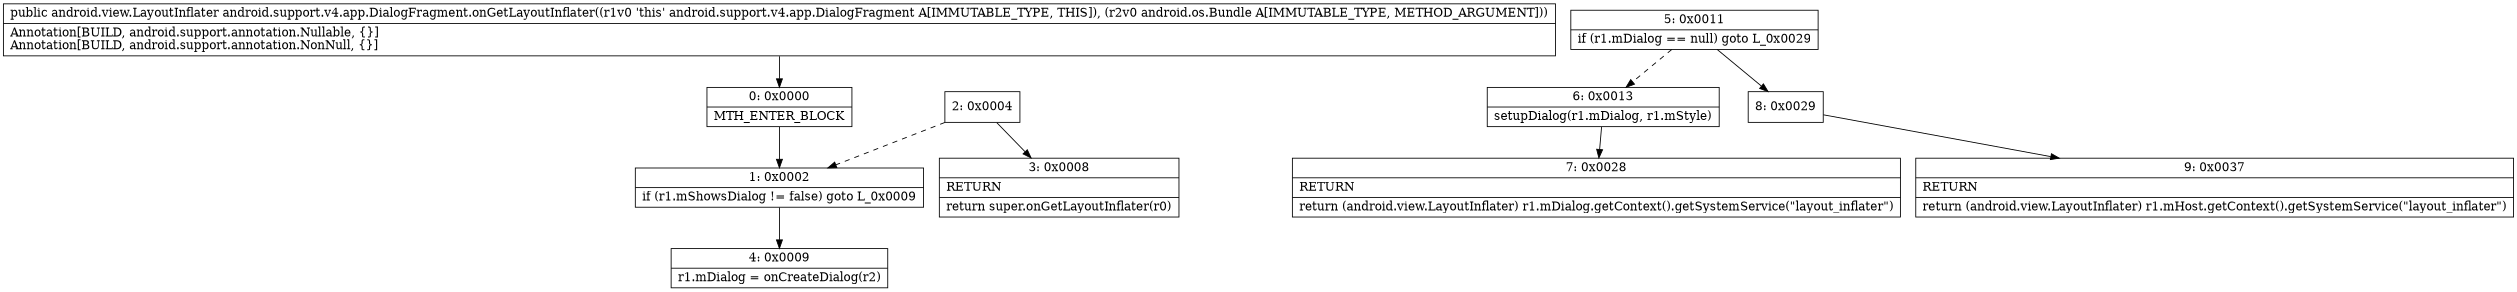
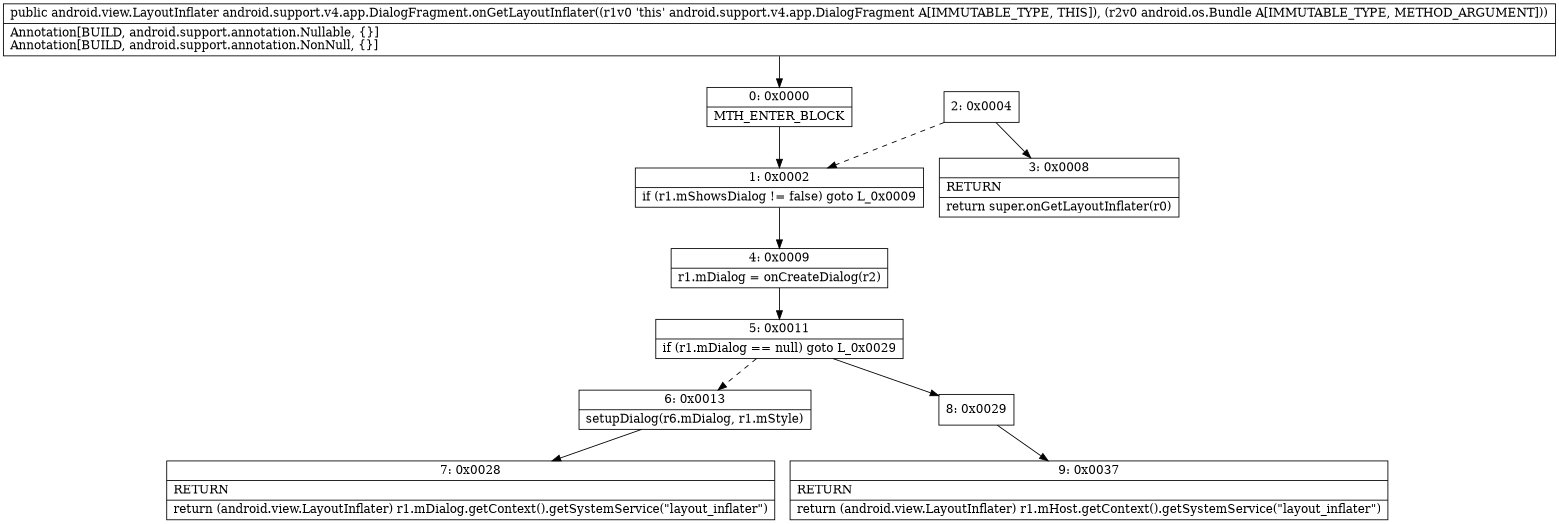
node "6: 0x0013": text "setupDialog(r1.mDialog, r1.mStyle)" -> "setupDialog(r6.mDialog, r1.mStyle)"
edge "4: 0x0009" -> "5: 0x0011": added
